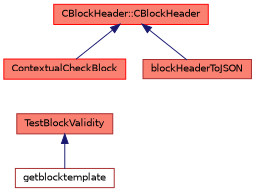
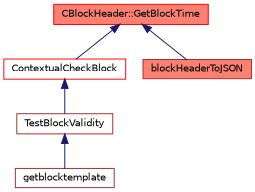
node "CBlockHeader::CBlockHeader": label "CBlockHeader::CBlockHeader" -> "CBlockHeader::GetBlockTime"
node "ContextualCheckBlock": fillcolor salmon -> white
edge "TestBlockValidity" -> "ContextualCheckBlock": added
node "TestBlockValidity": fillcolor salmon -> white
